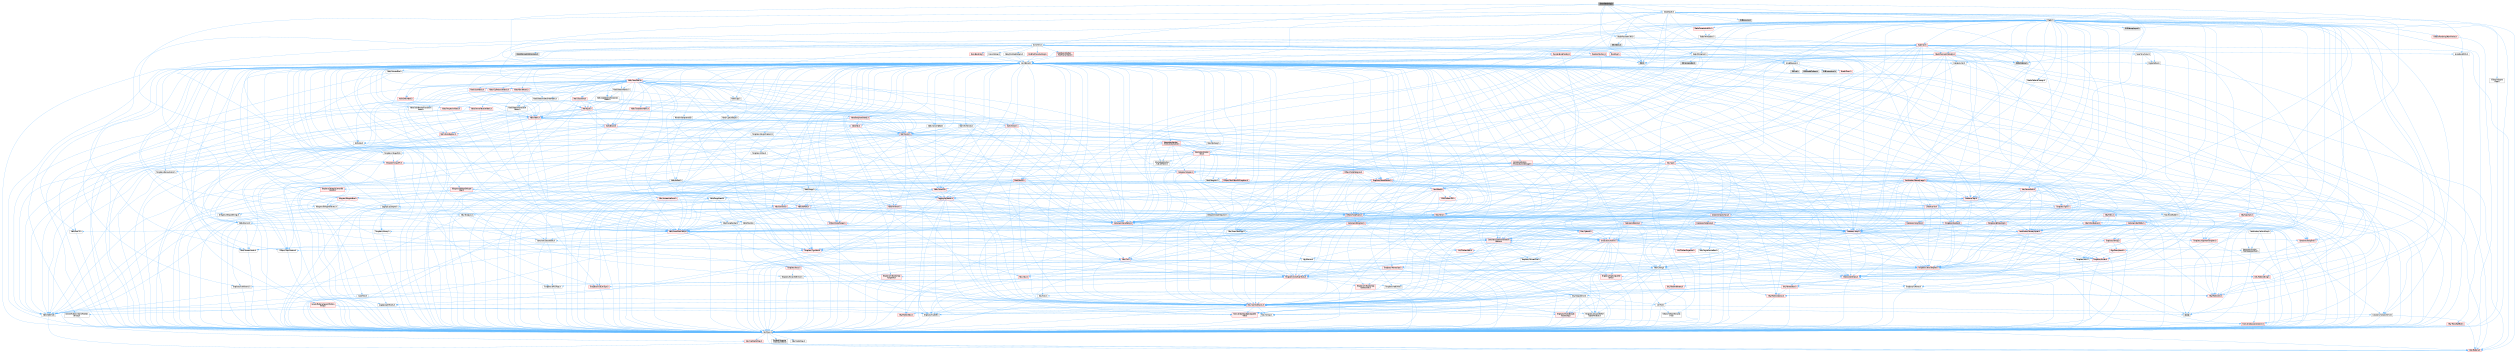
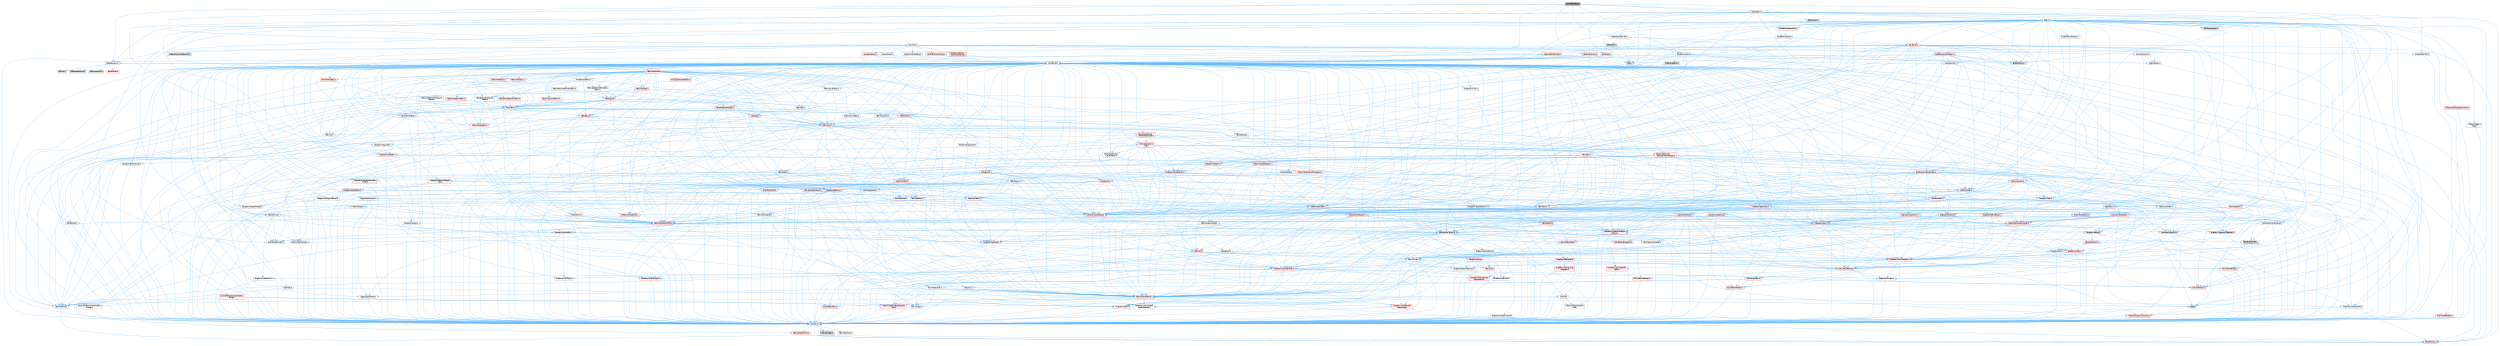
edge "Math/OrientedBox.h" -> "Math/UnrealMath.h": reversed
